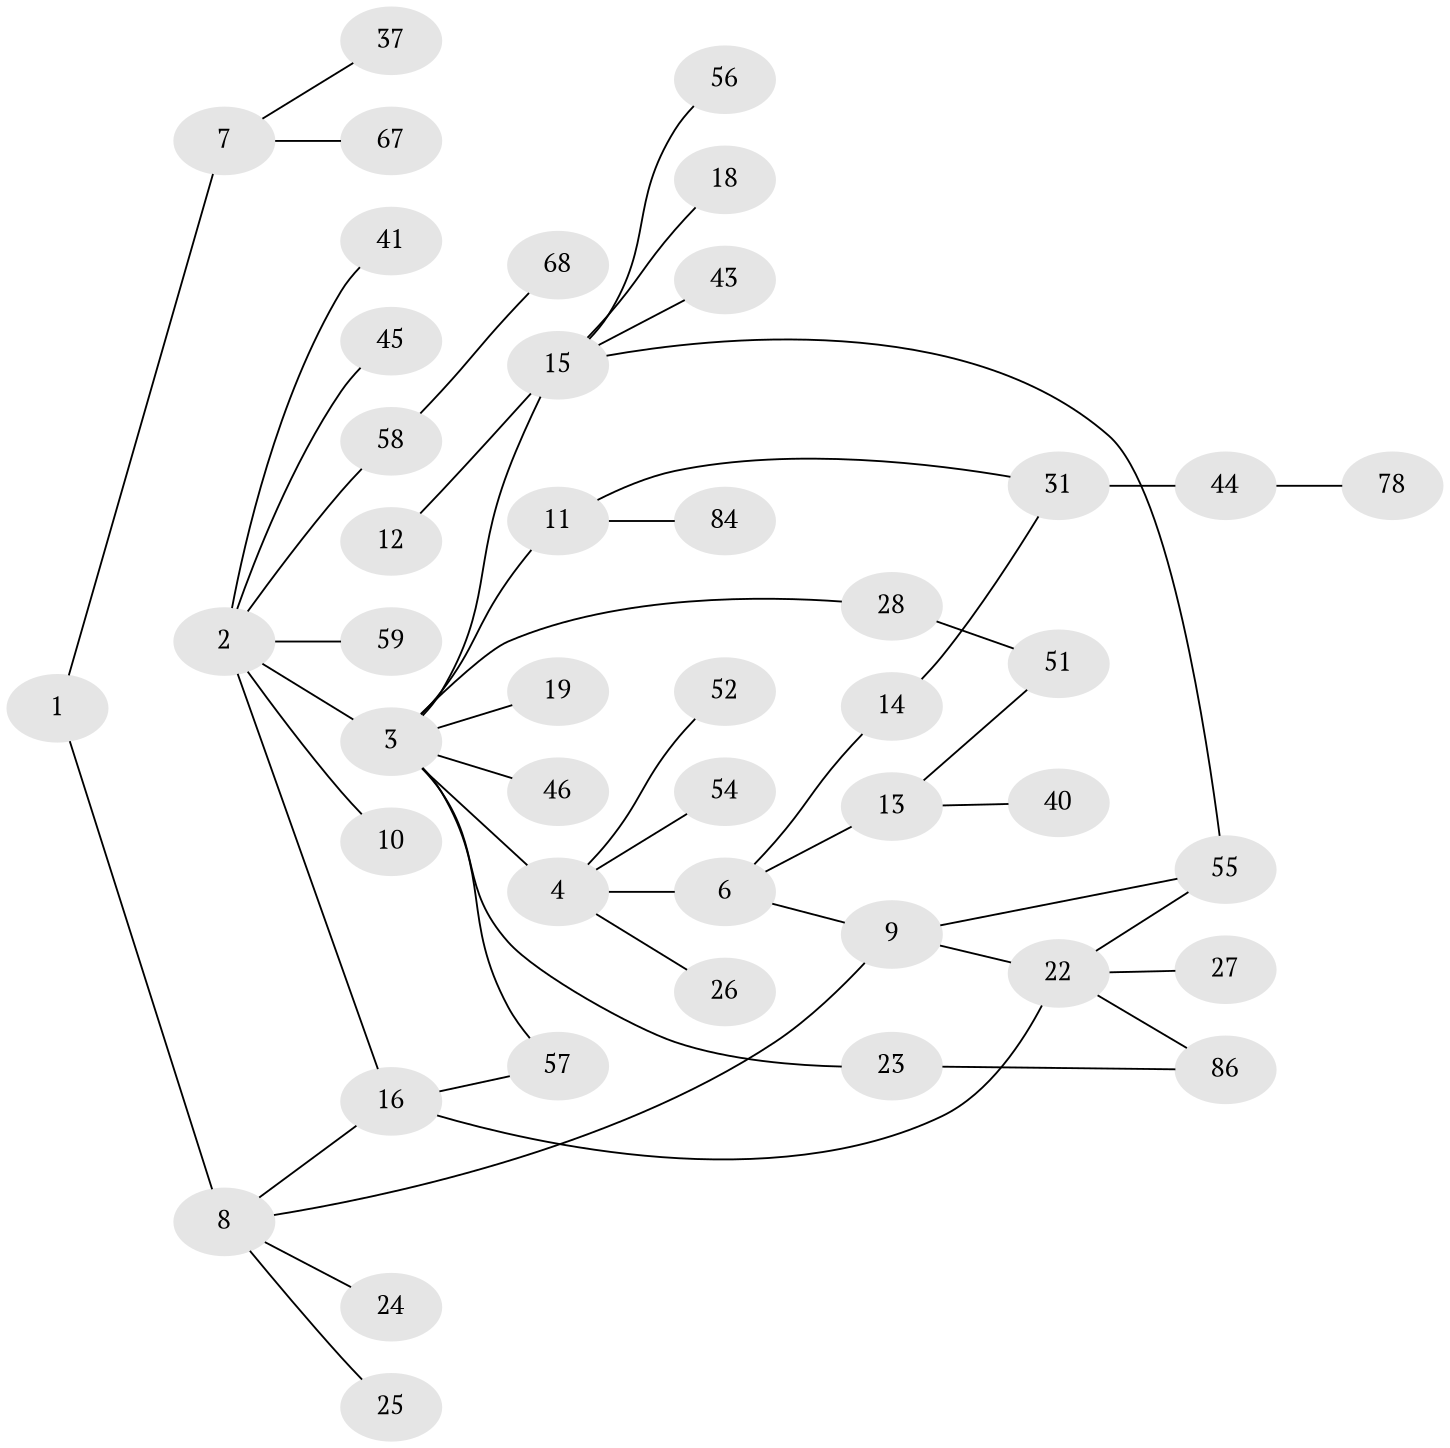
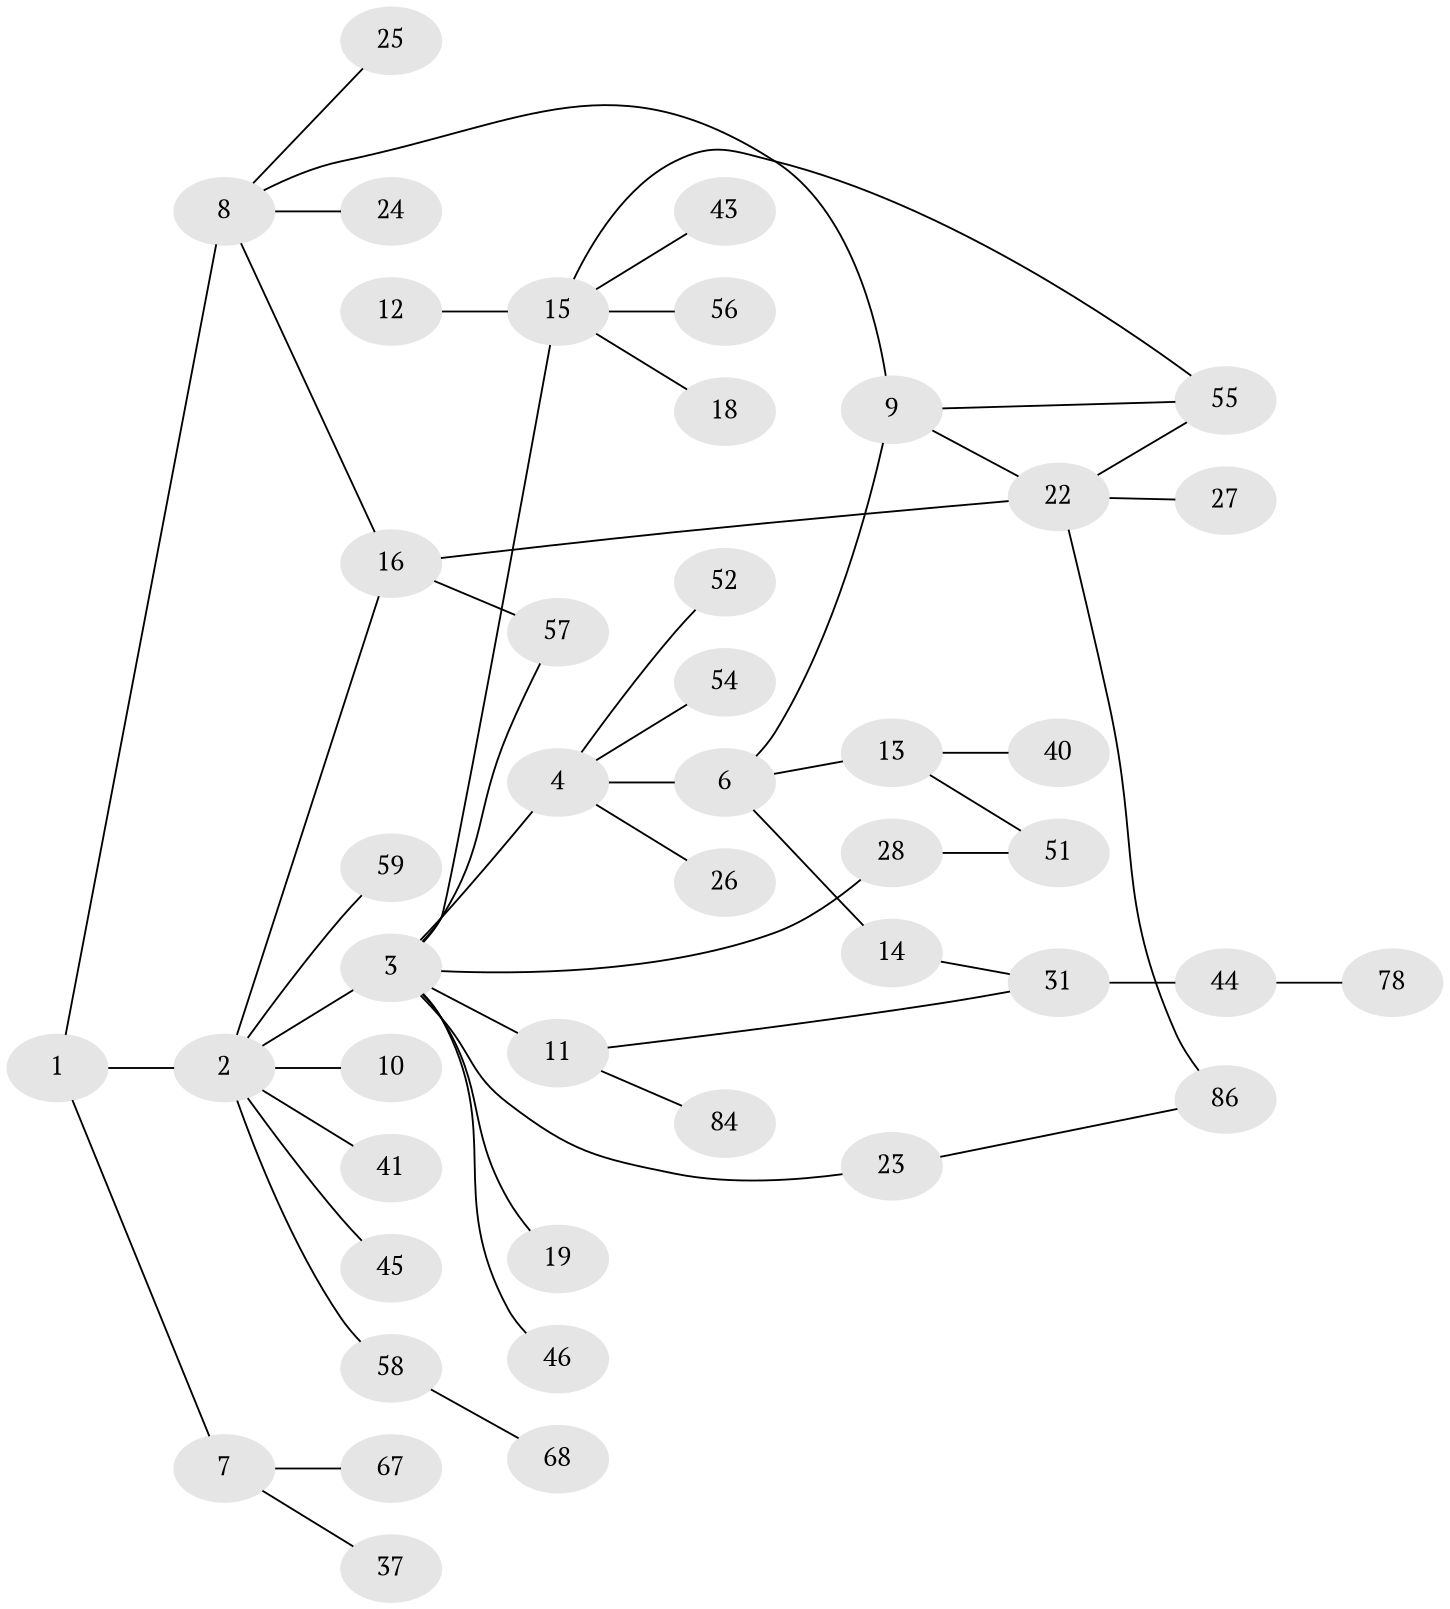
edge "1" -- "2": added
